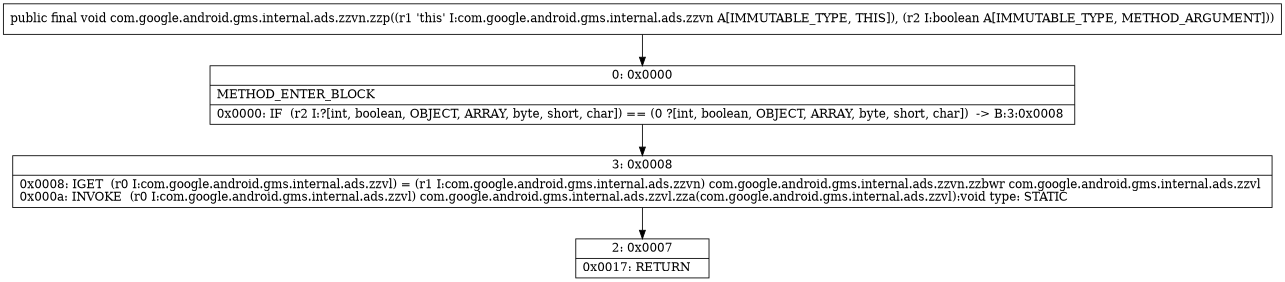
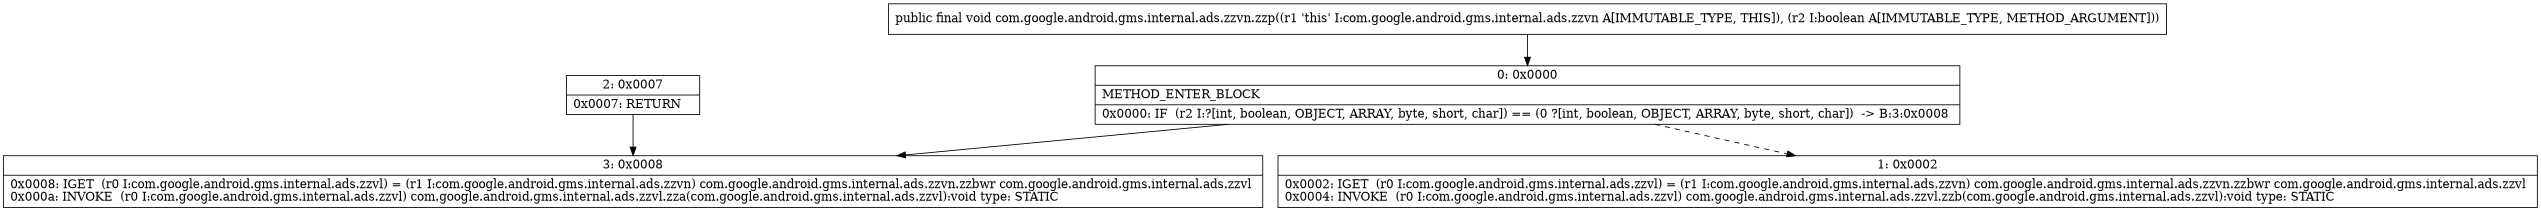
node "1: 0x0002": added
edge "3: 0x0008" -> "2: 0x0007": reversed
node "2: 0x0007": text "0x0017: RETURN" -> "0x0007: RETURN"
